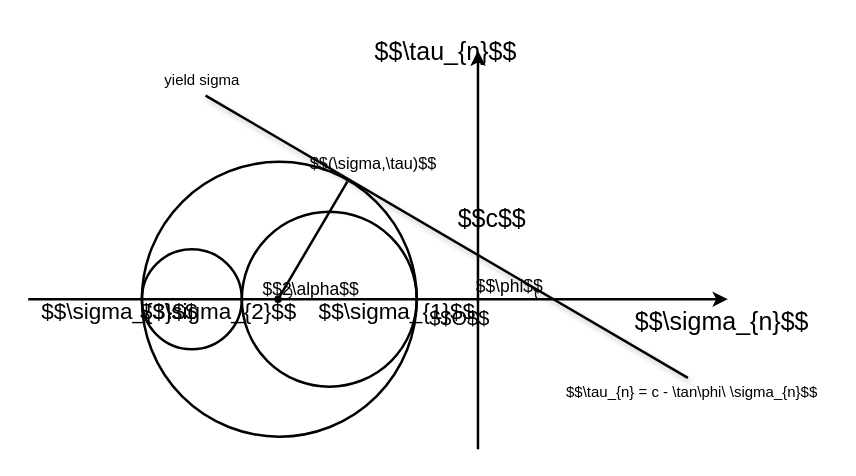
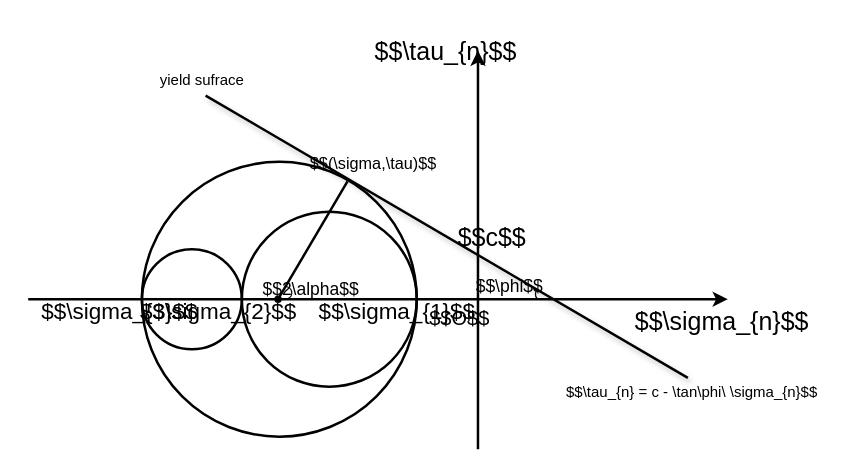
node "yield sigma": label "yield sigma" -> "yield sufrace"
node "$$c$$": moved (492, 218) -> (492, 237)
